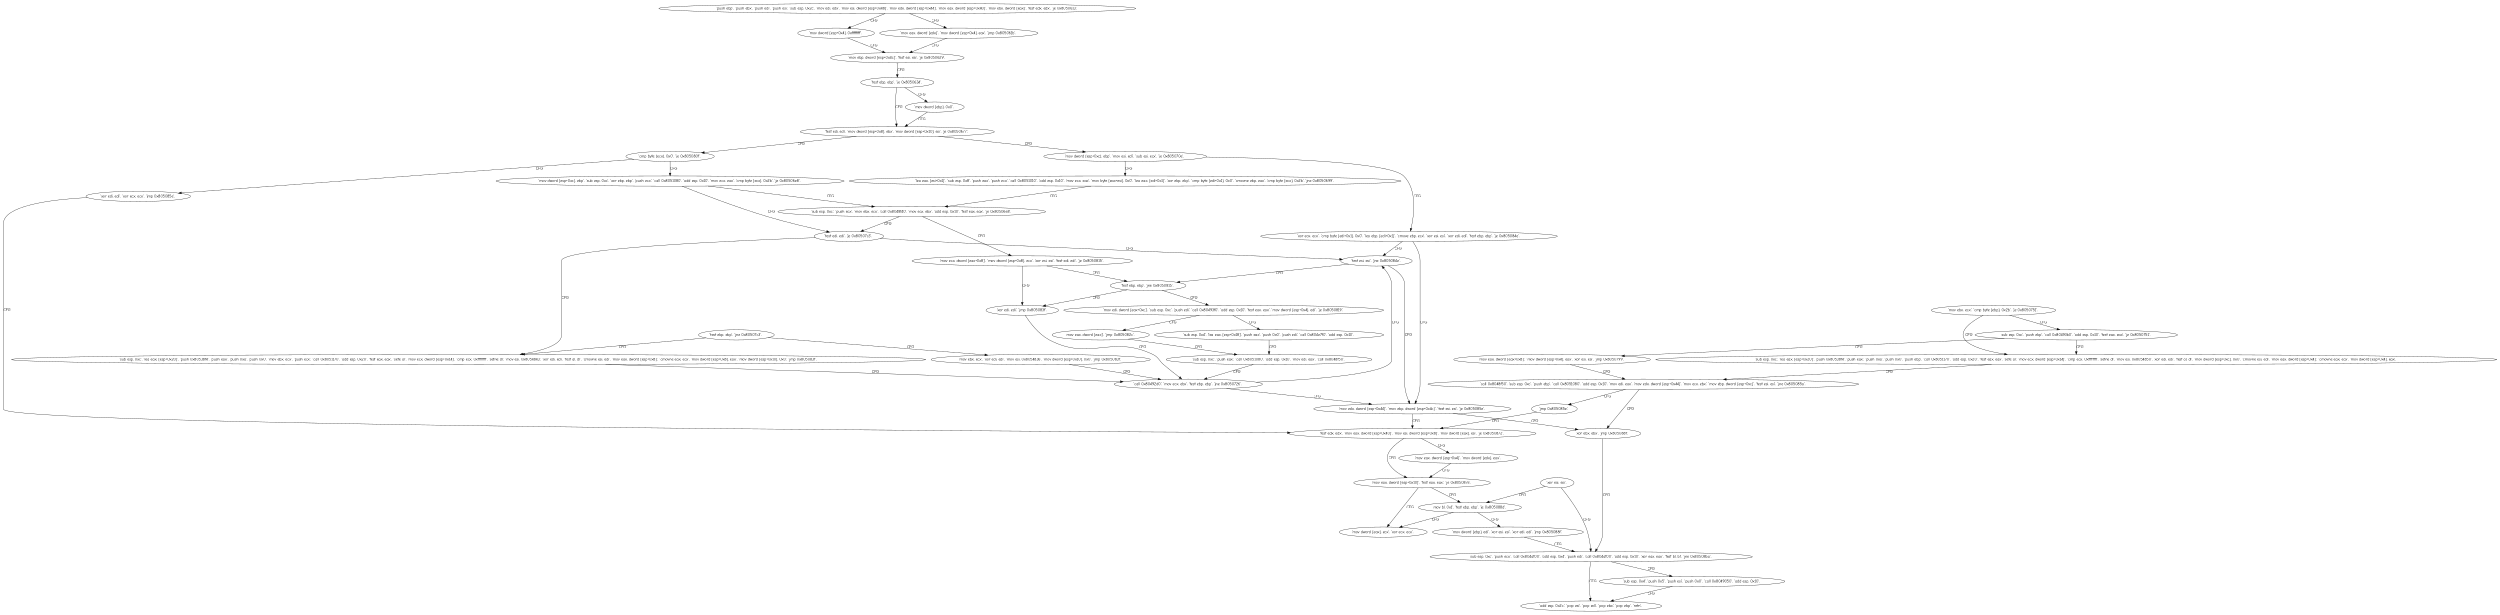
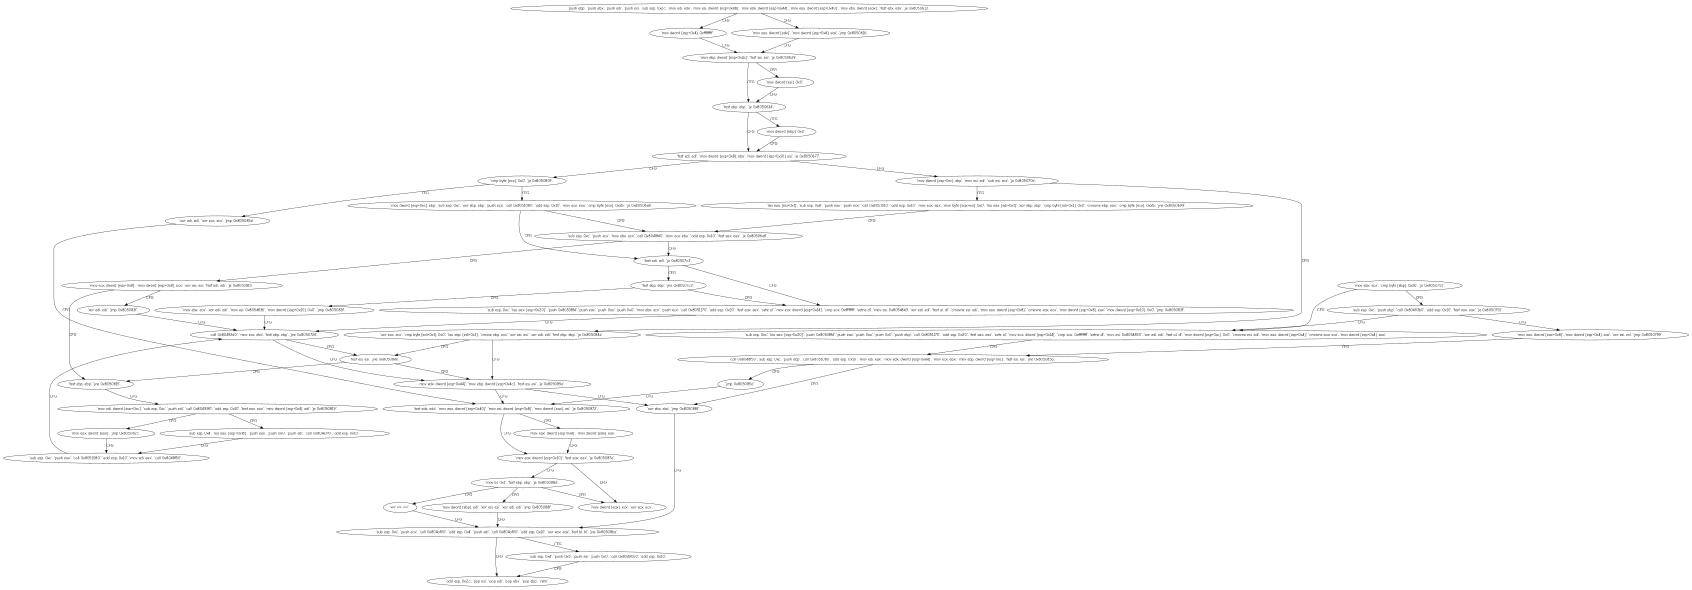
node "'mov dword [esi], 0x0',": added
edge "'test edi, edi', 'je 0x80507c3'," -> "'test esi, esi', 'jne 0x805084e',": now "'test edi, edi', 'je 0x80507c3'," -> "'test ebp, ebp', 'jne 0x80507c3',"
edge "'test ebp, ebp', 'jne 0x8050815'," -> "'xor edi, edi', 'jmp 0x805083f',": removed, label "CFG"
edge "'xor esi, esi'," -> "'mov bl, 0x1', 'test ebp, ebp', 'je 0x805088d',": reversed
